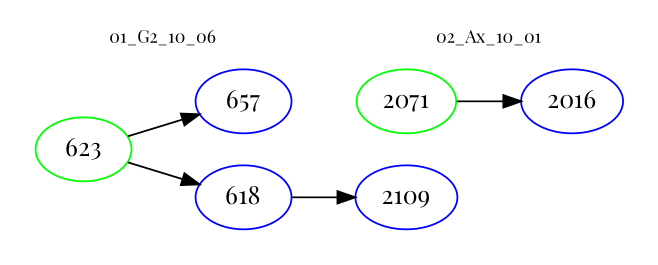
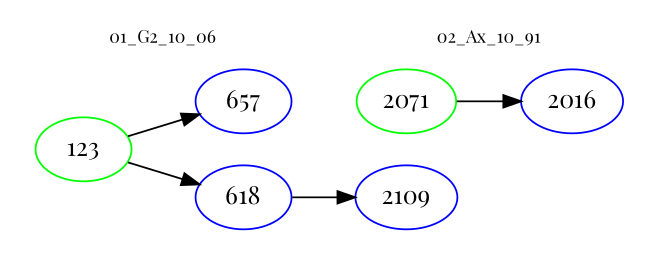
cluster "02_Ax_10_01": label "02_Ax_10_01" -> "02_Ax_10_91"
node "623": label "623" -> "123"
